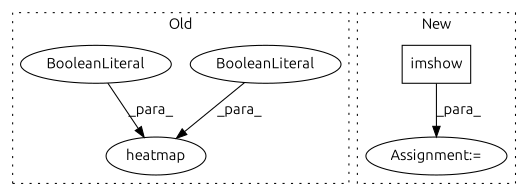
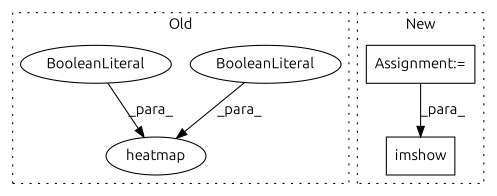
edge "imshow" -> "Assignment:=": reversed
node "Assignment:=": shape ellipse -> box
